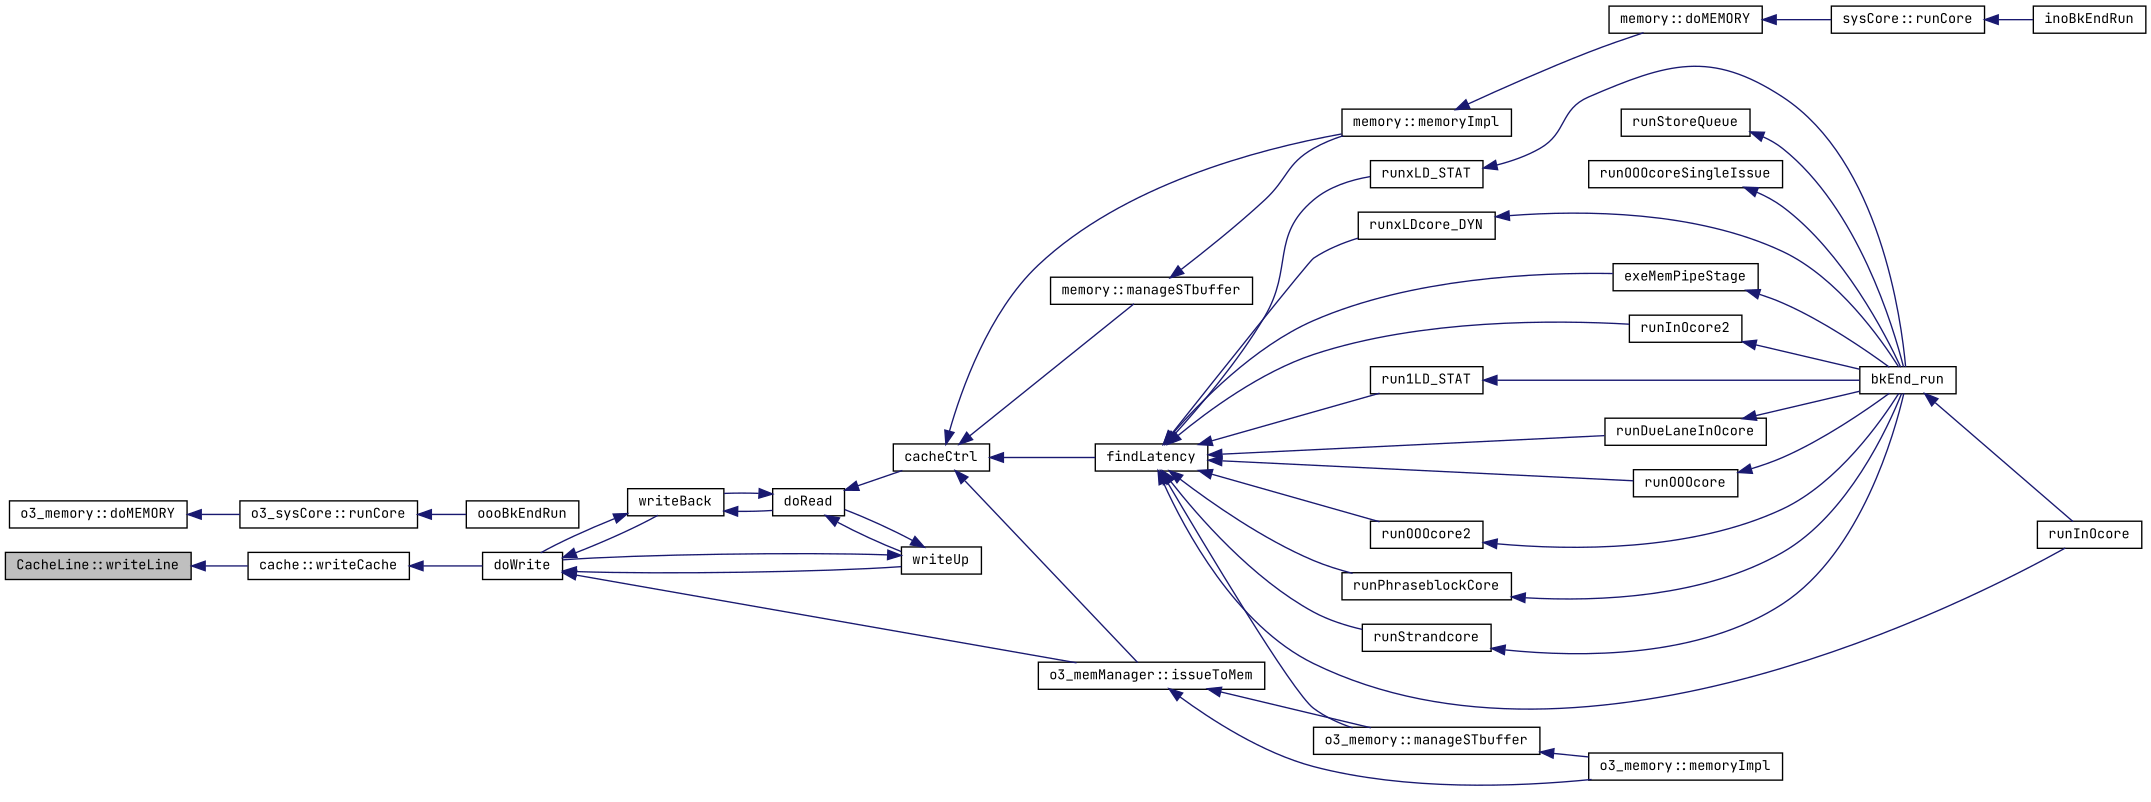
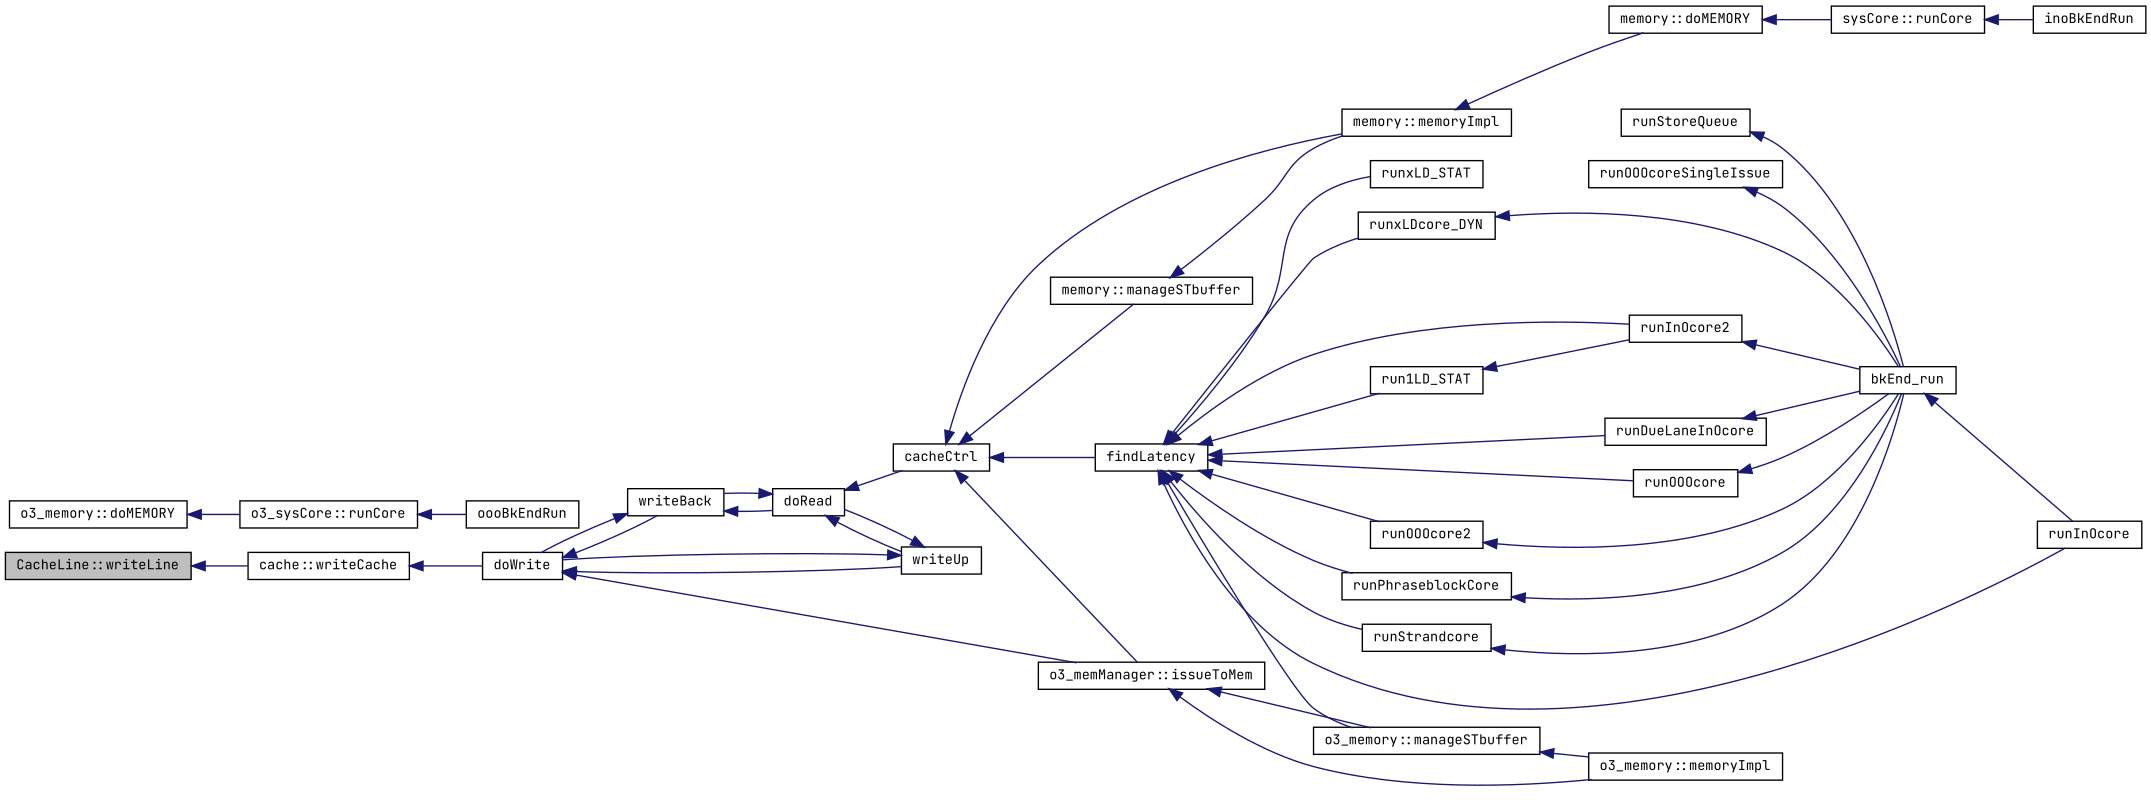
edge "bkEnd_run" -> "runxLD_STAT": removed
node "exeMemPipeStage": removed
edge "bkEnd_run" -> "run1LD_STAT": now "runInOcore2" -> "run1LD_STAT"
